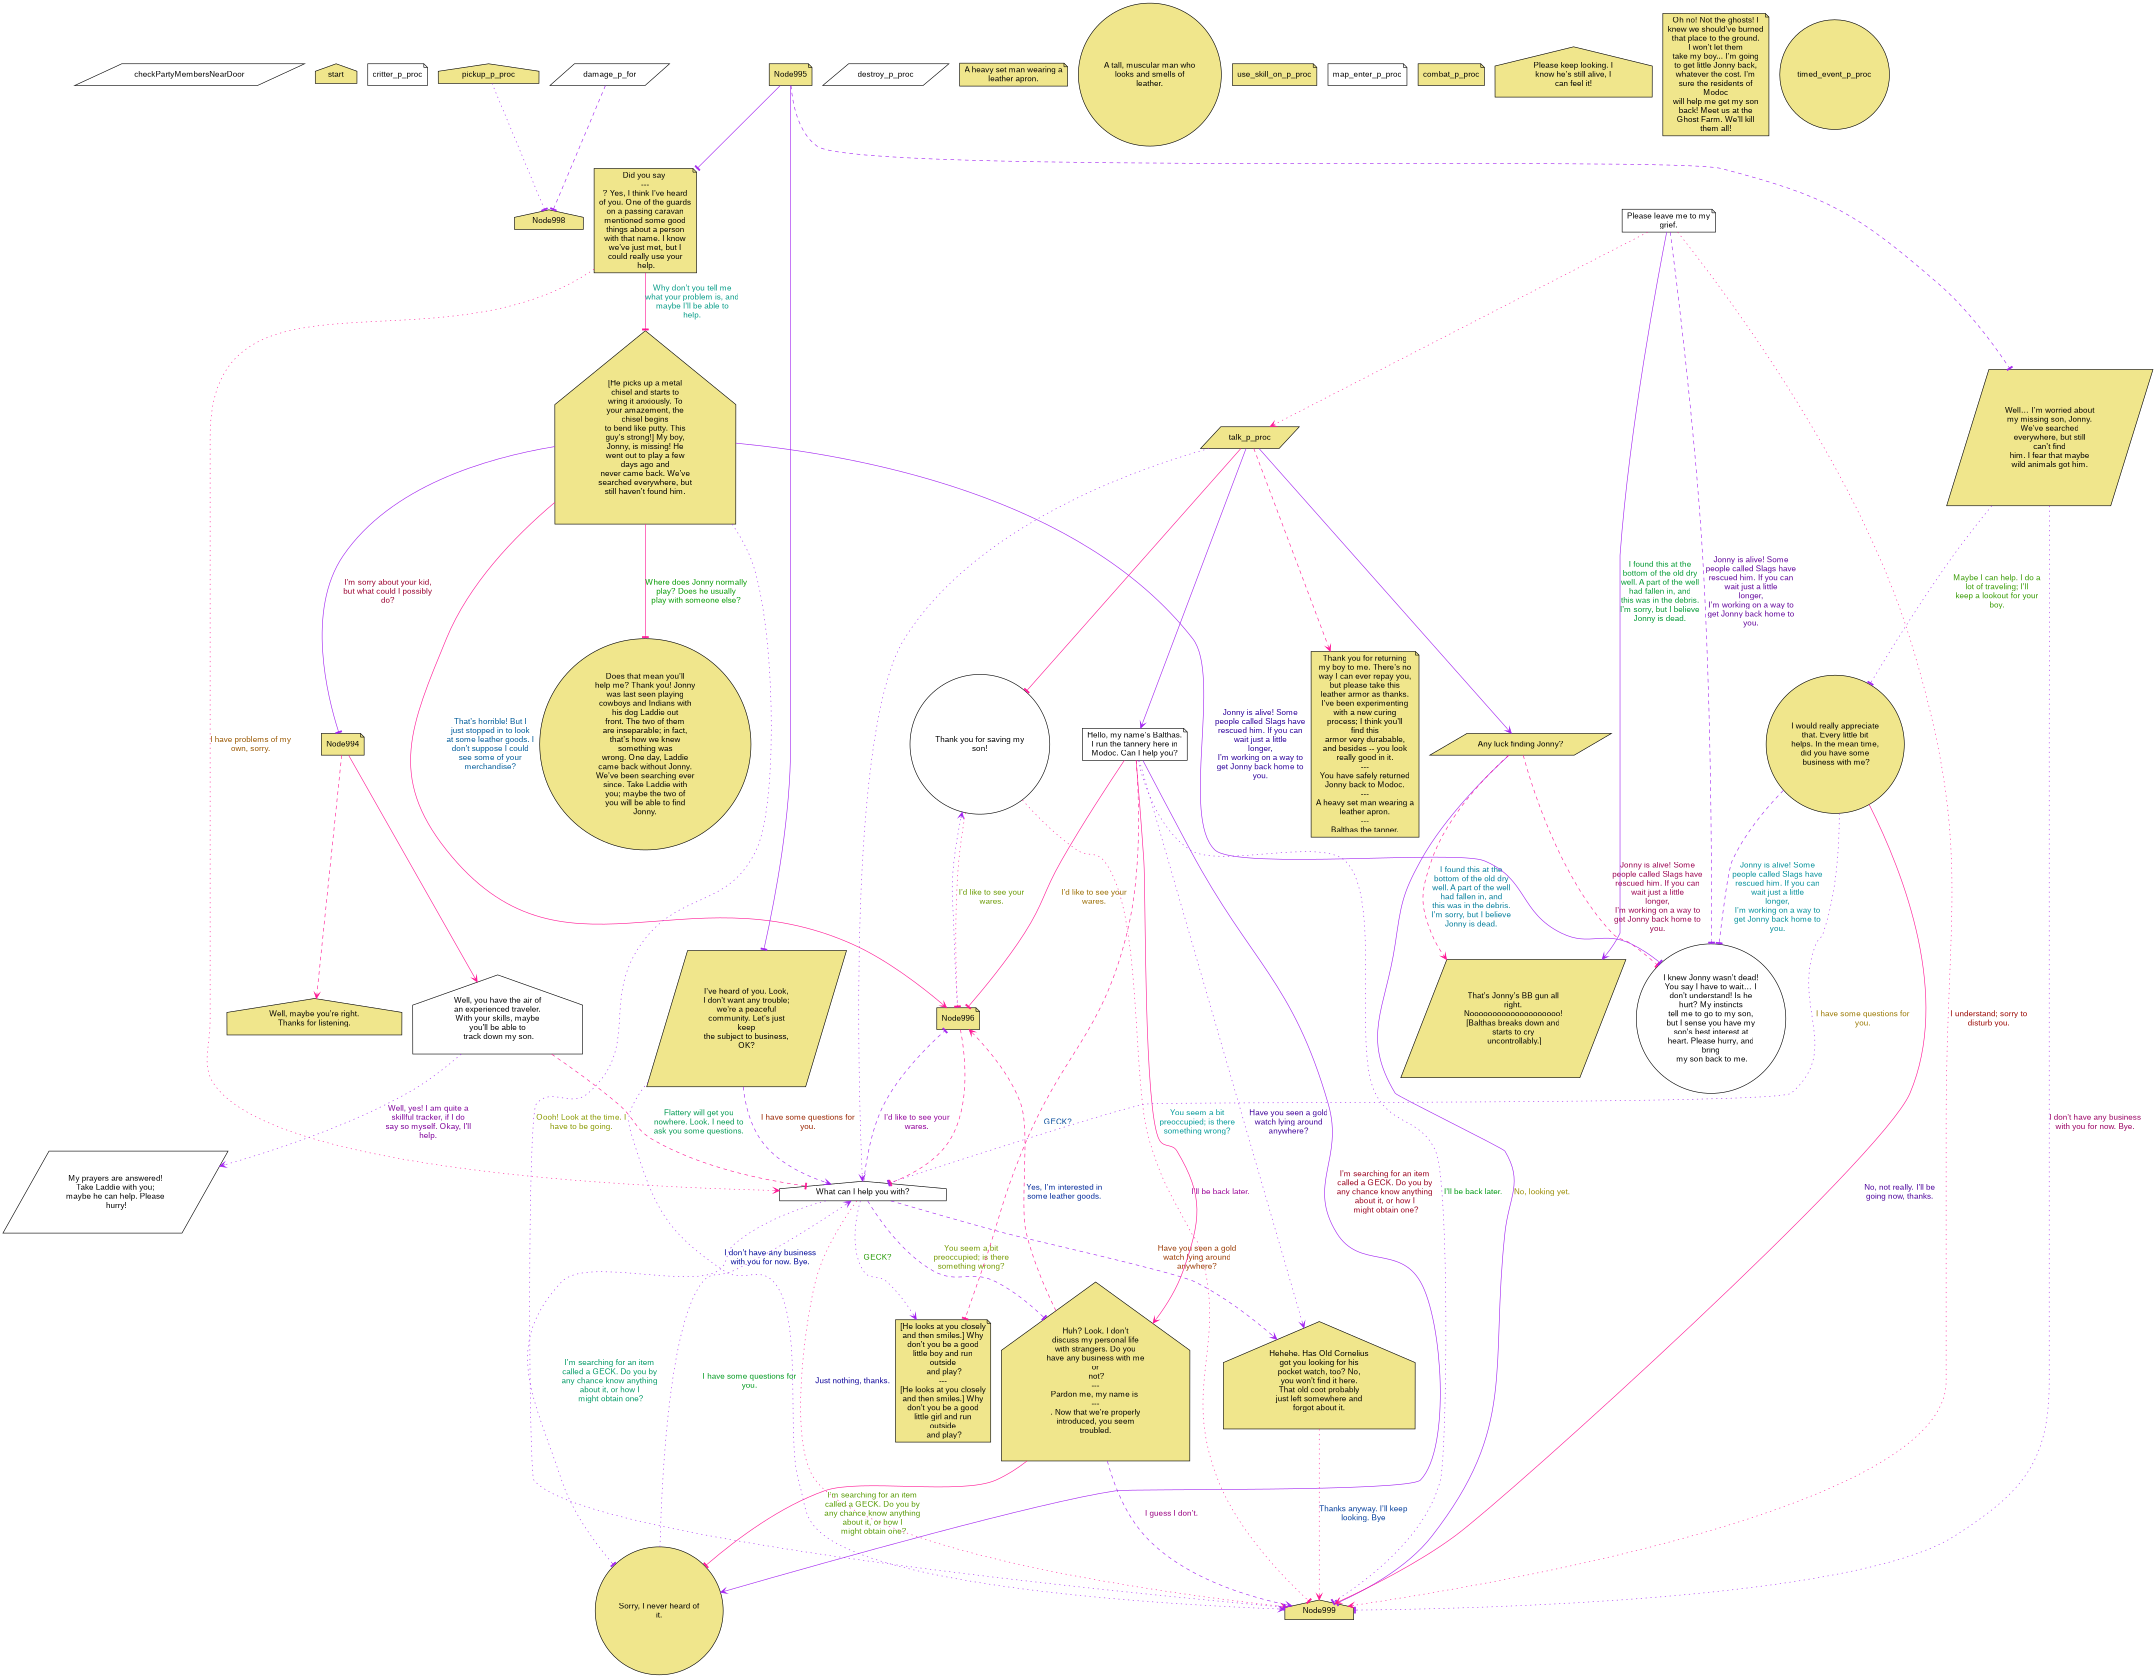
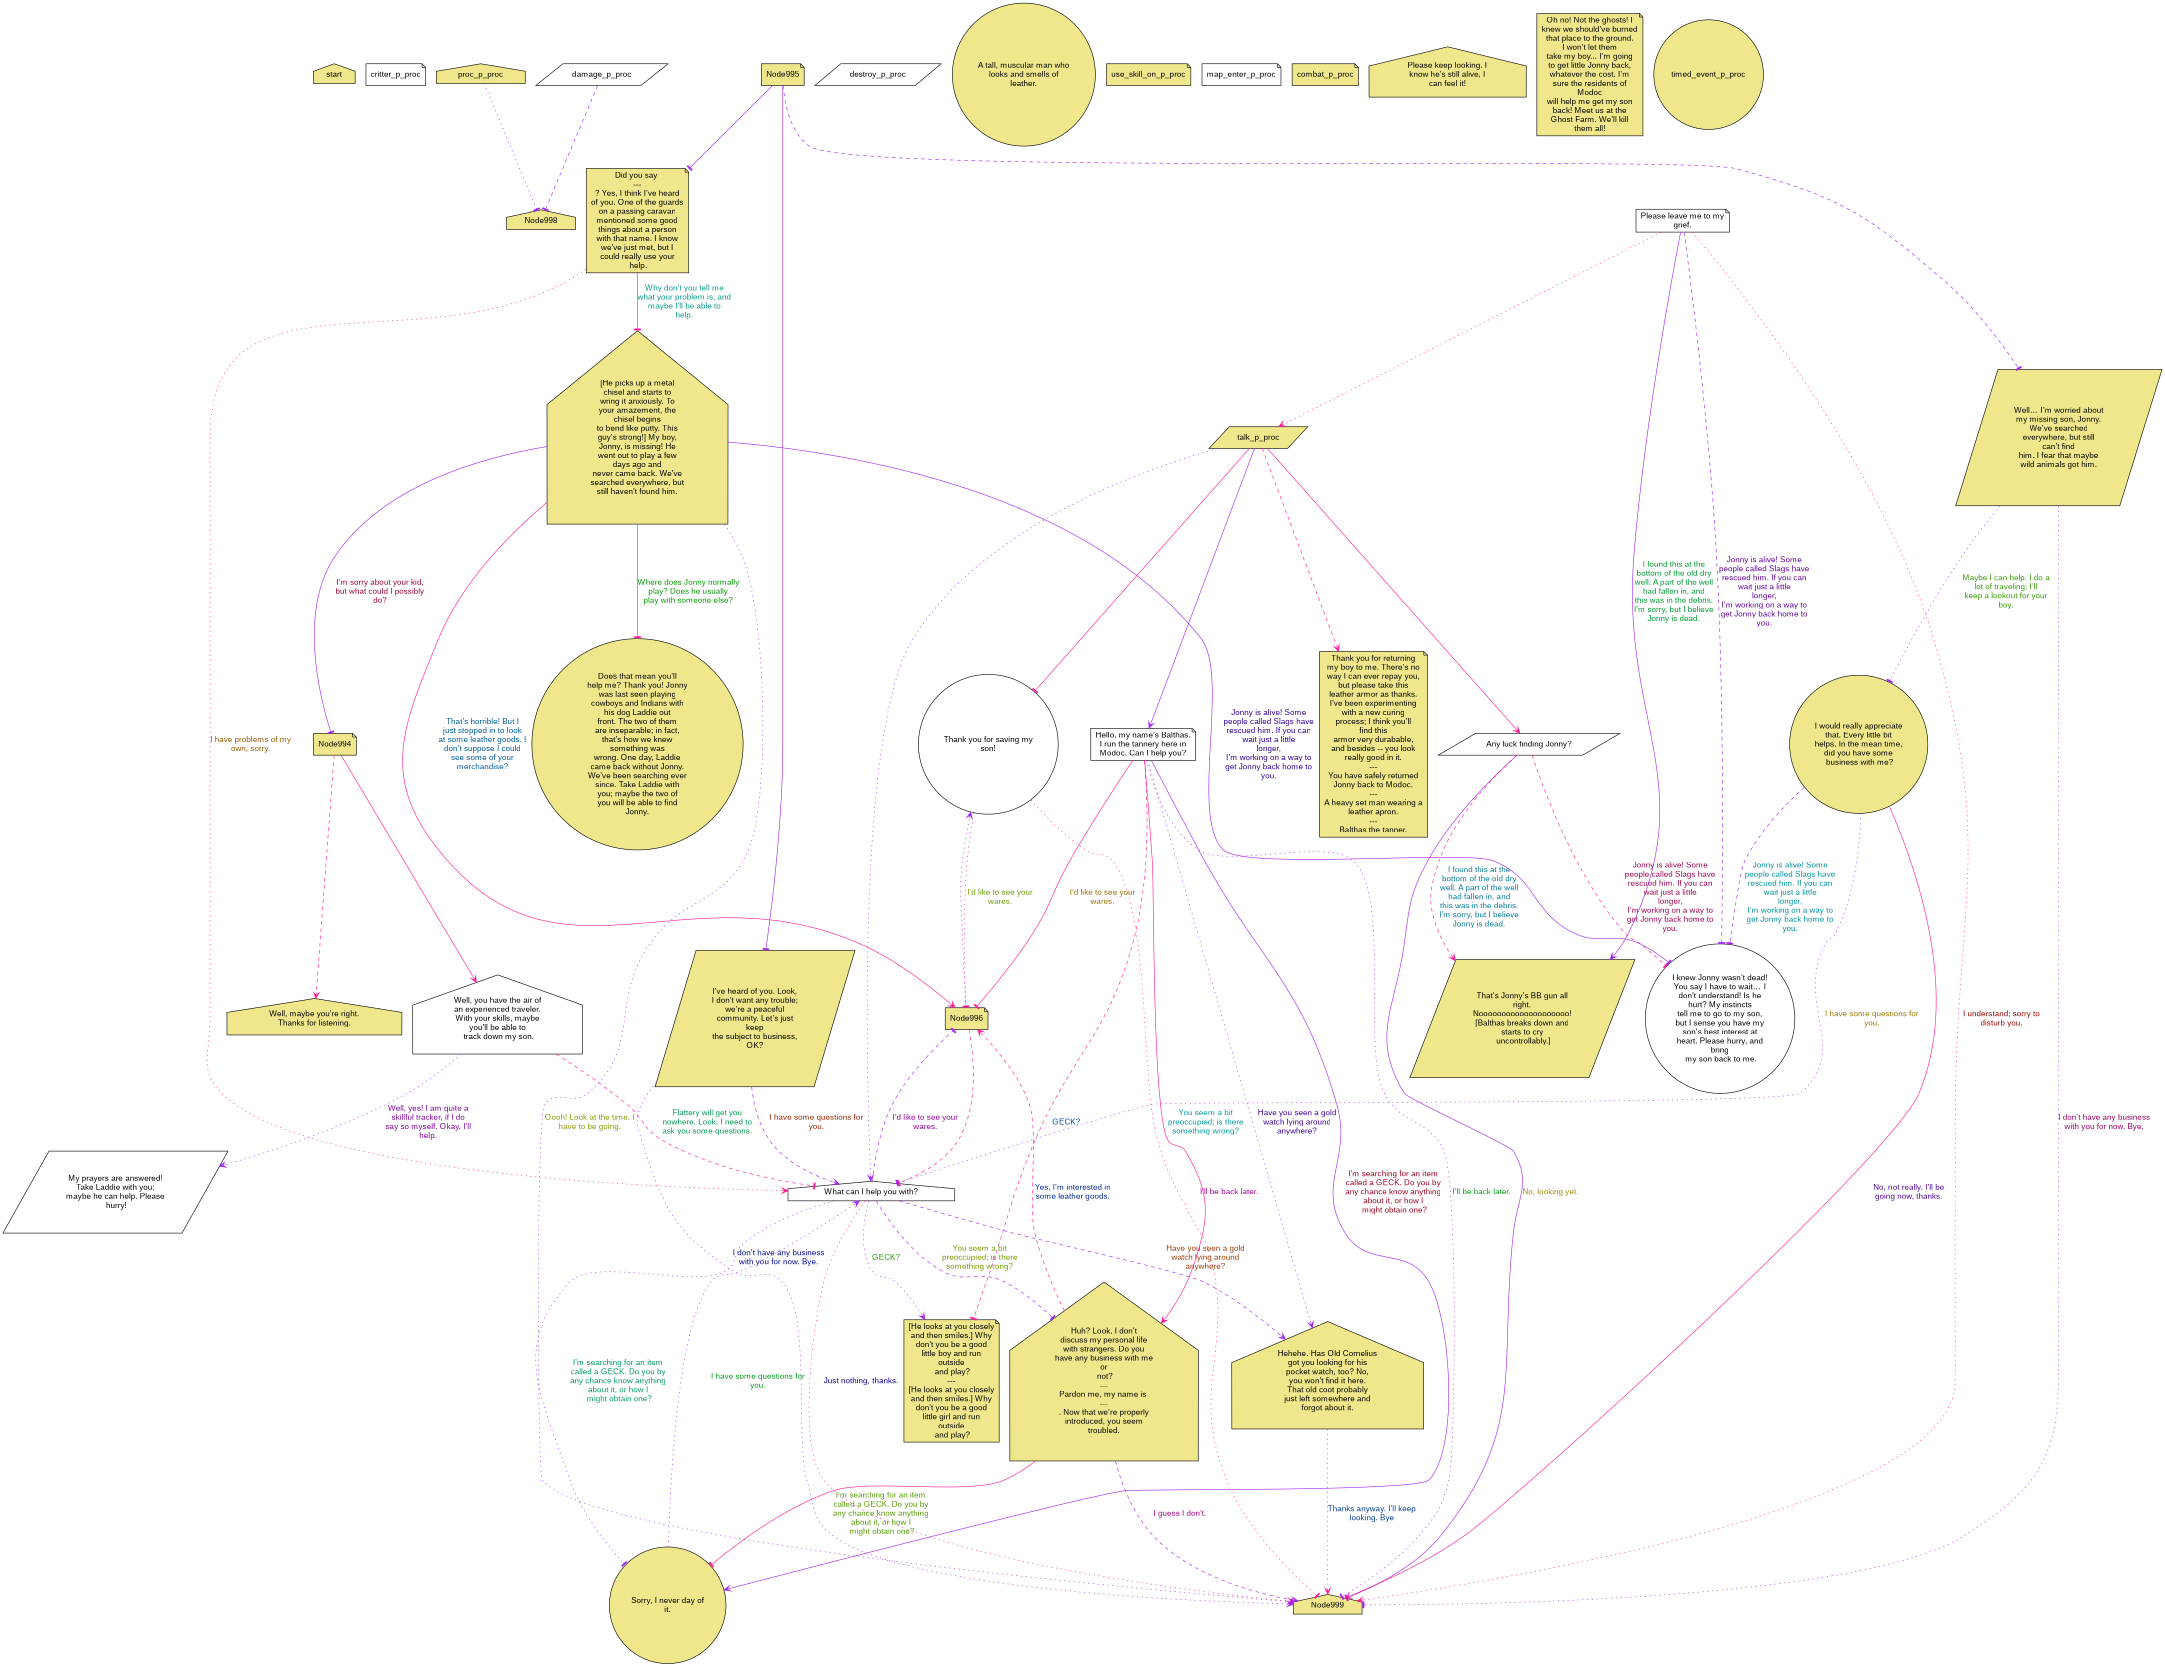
node "checkPartyMembersNearDoor": removed
node "pickup_p_proc": label "pickup_p_proc" -> "proc_p_proc"
node "damage_p_for": label "damage_p_for" -> "damage_p_proc"
node "A heavy set man wearing a leather apron.": removed
edge "talk_p_proc" -> "Any luck finding Jonny?": color purple -> deeppink
node "Any luck finding Jonny?": fillcolor khaki -> white
node "Sorry, I never heard of it.": label "Sorry, I never heard of it." -> "Sorry, I never day of it."
